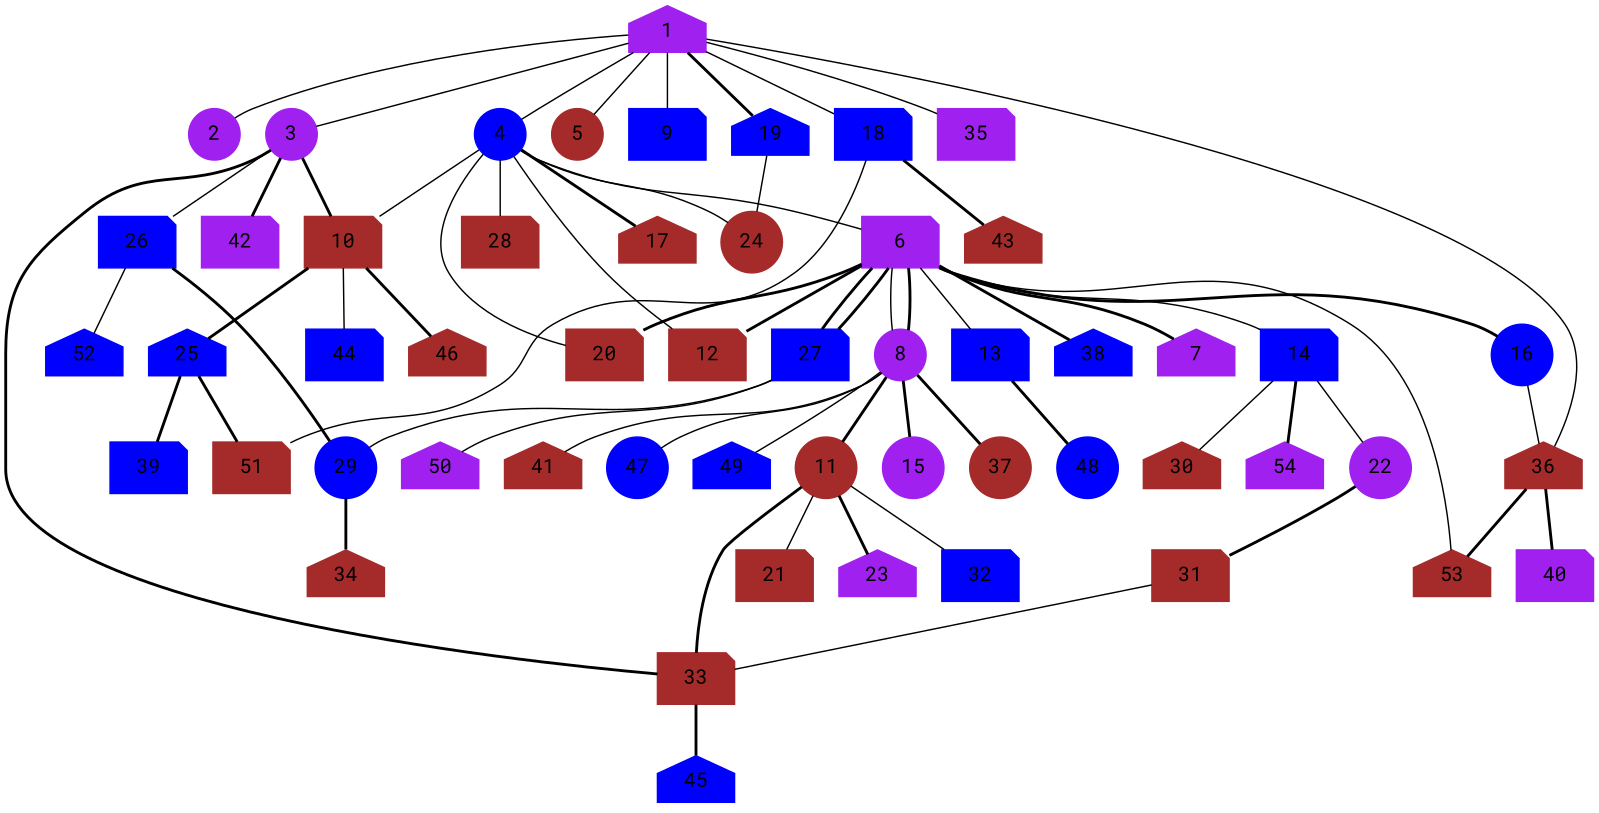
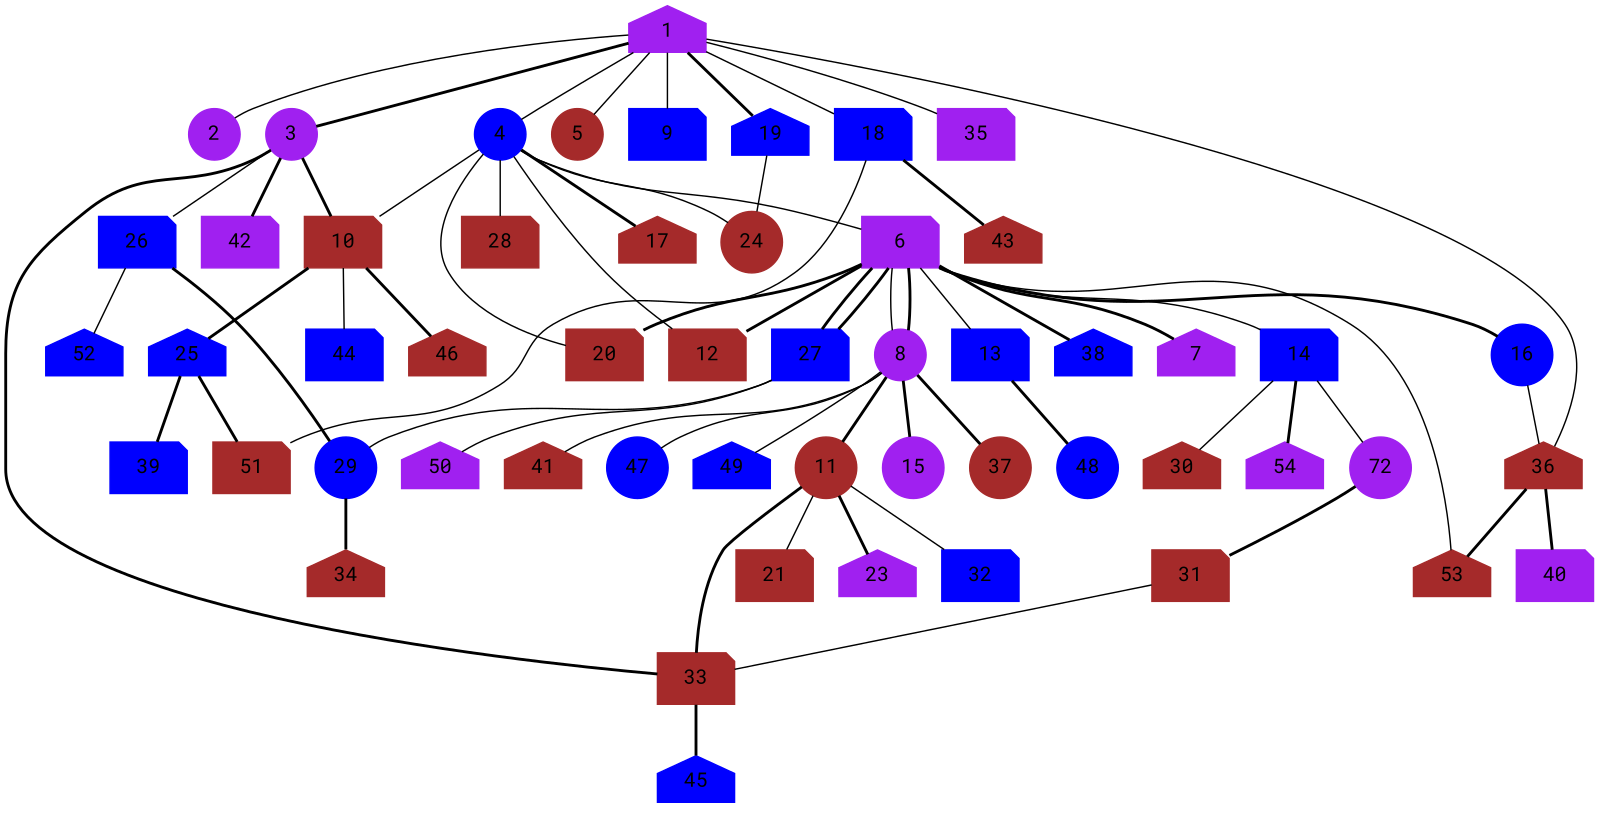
edge "1" -- "3": style solid -> bold
node "22": label "22" -> "72"
